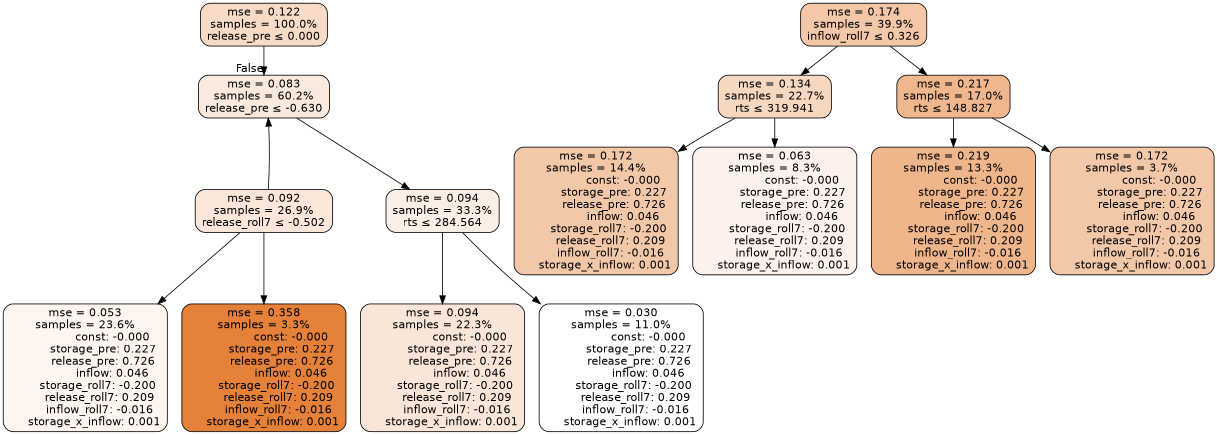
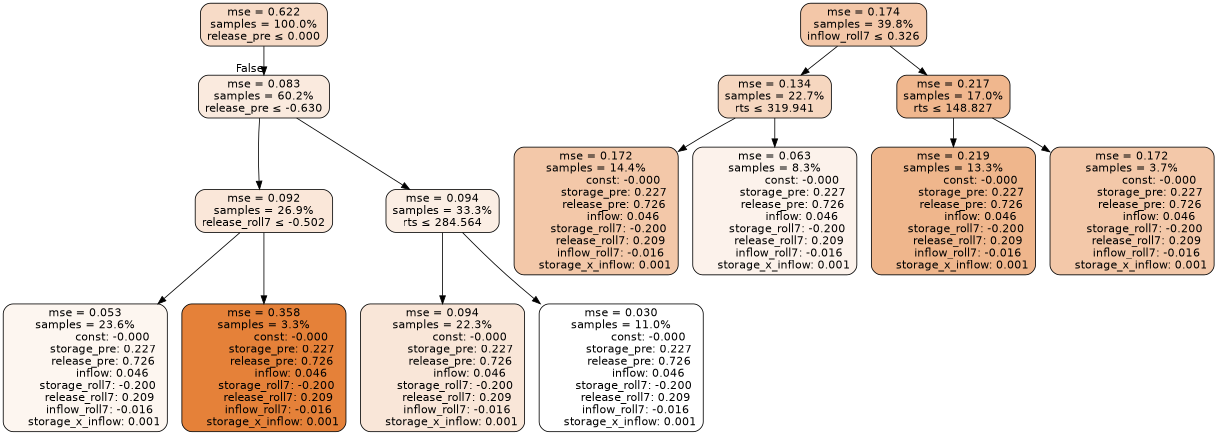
node "mse = 0.122 samples = 100.0% release_pre ≤ 0.000": label "mse = 0.122 samples = 100.0% release_pre ≤ 0.000" -> "mse = 0.622 samples = 100.0% release_pre ≤ 0.000"
node "mse = 0.174 samples = 39.9% inflow_roll7 ≤ 0.326": label "mse = 0.174 samples = 39.9% inflow_roll7 ≤ 0.326" -> "mse = 0.174 samples = 39.8% inflow_roll7 ≤ 0.326"
edge "mse = 0.092 samples = 26.9% release_roll7 ≤ -0.502" -> "mse = 0.083 samples = 60.2% release_pre ≤ -0.630": reversed
